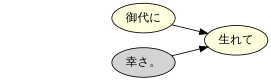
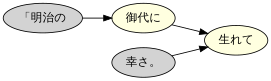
node "「明治の": added
